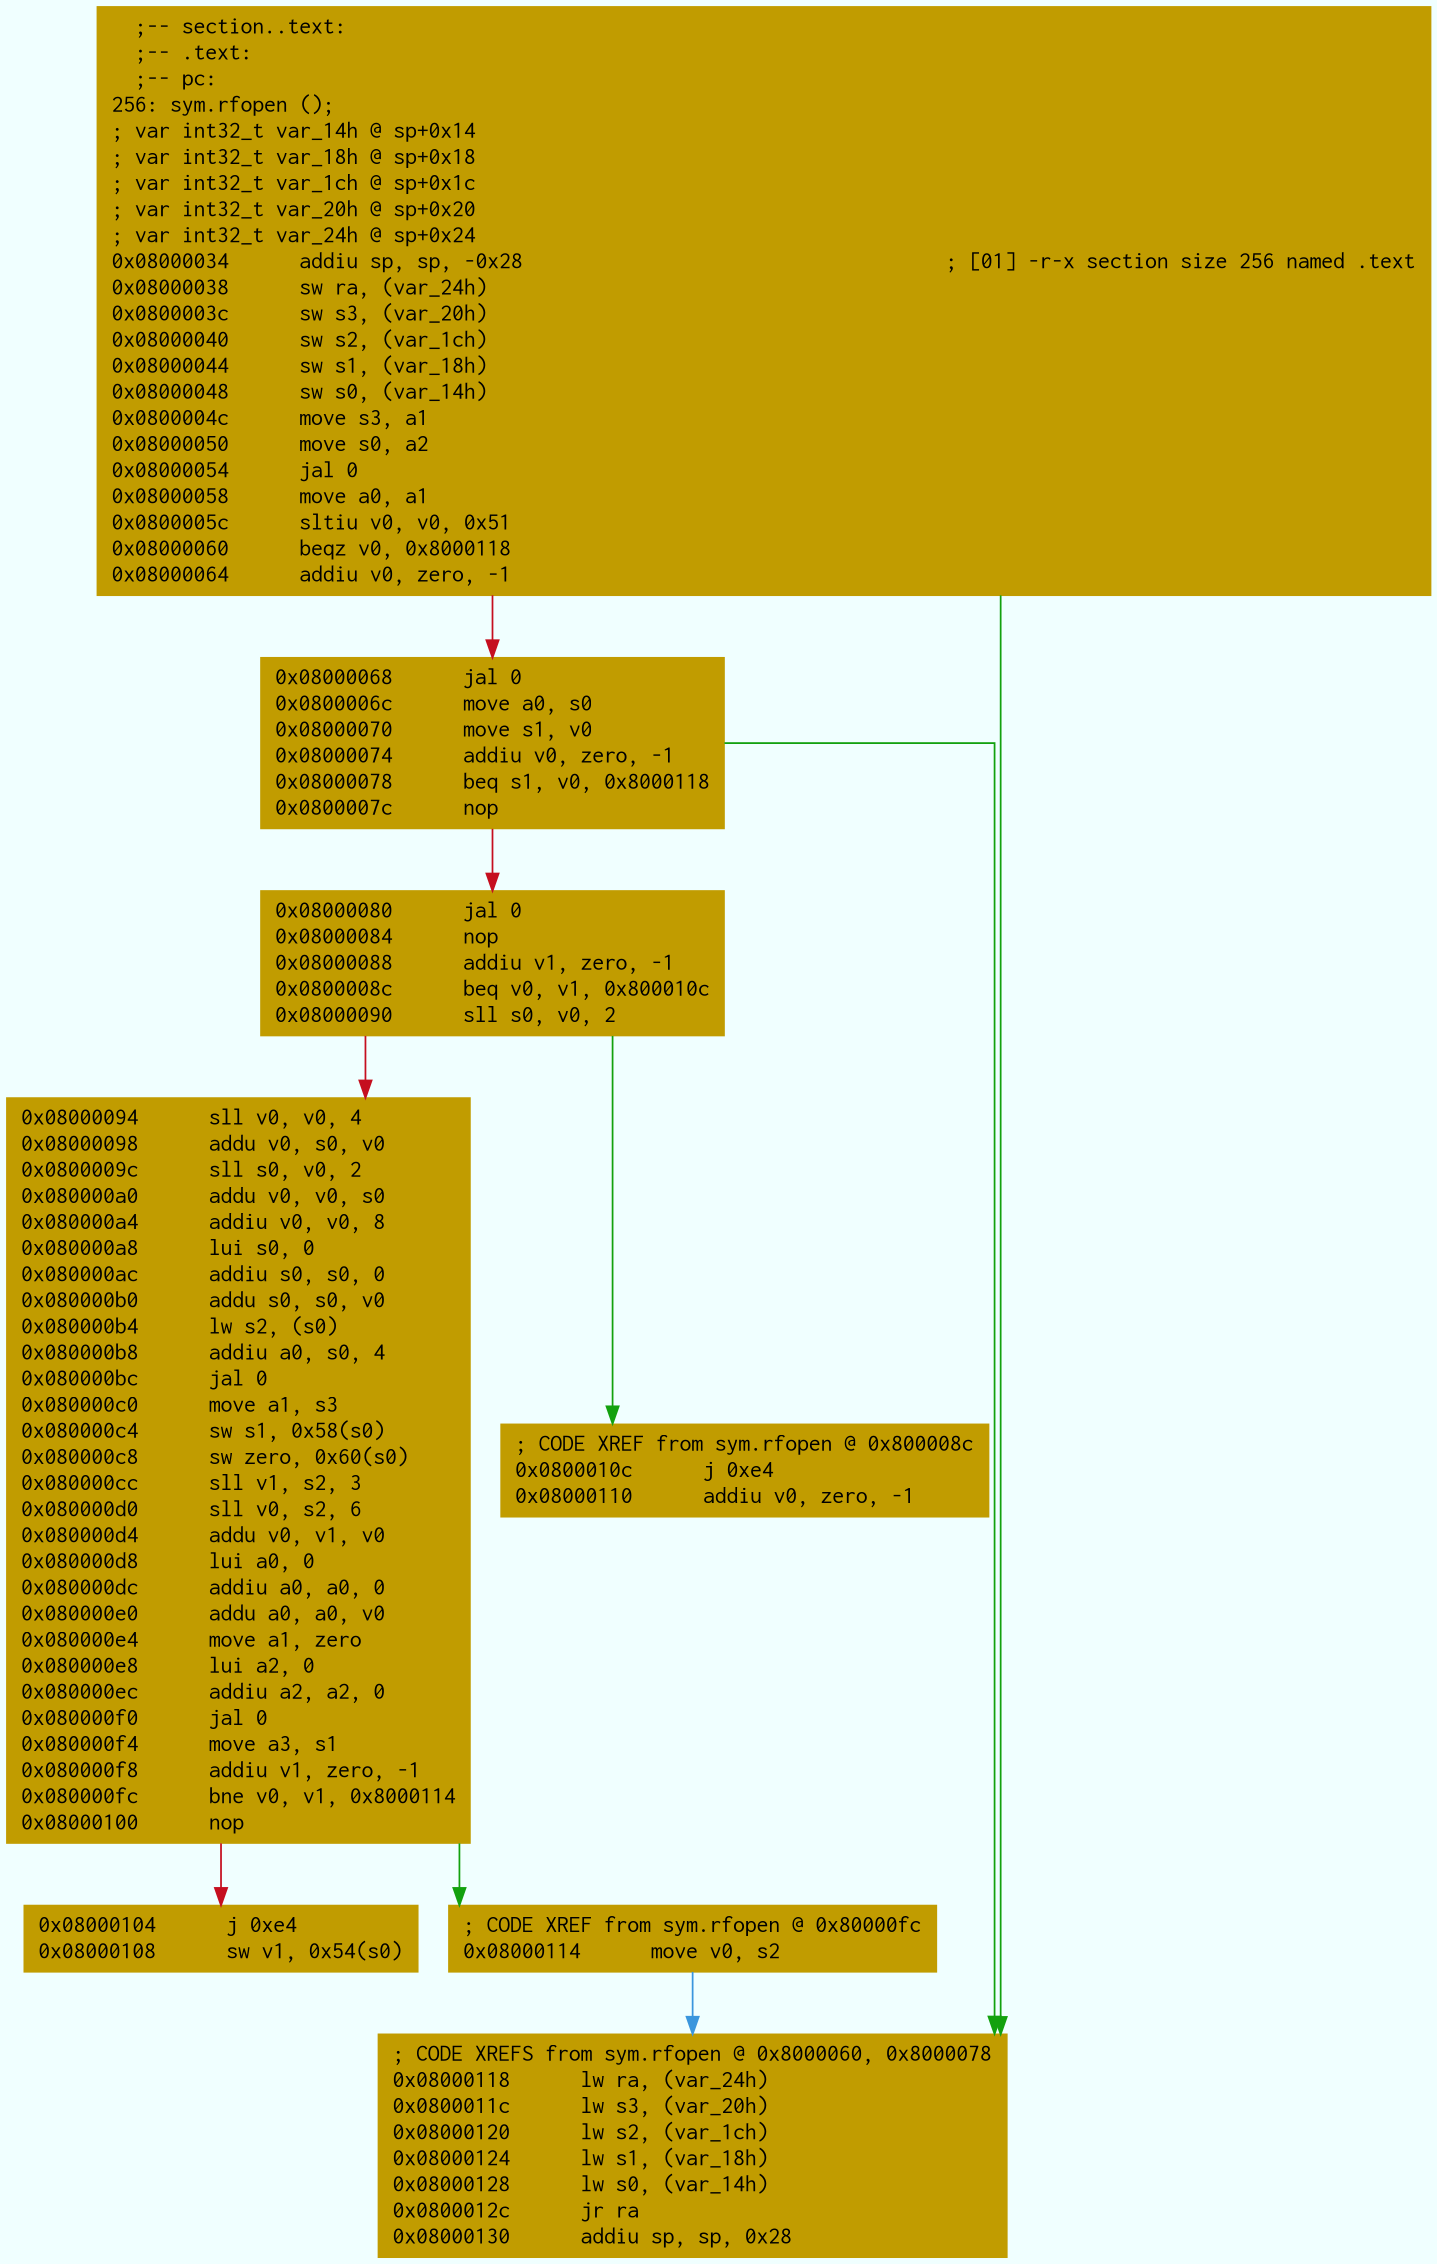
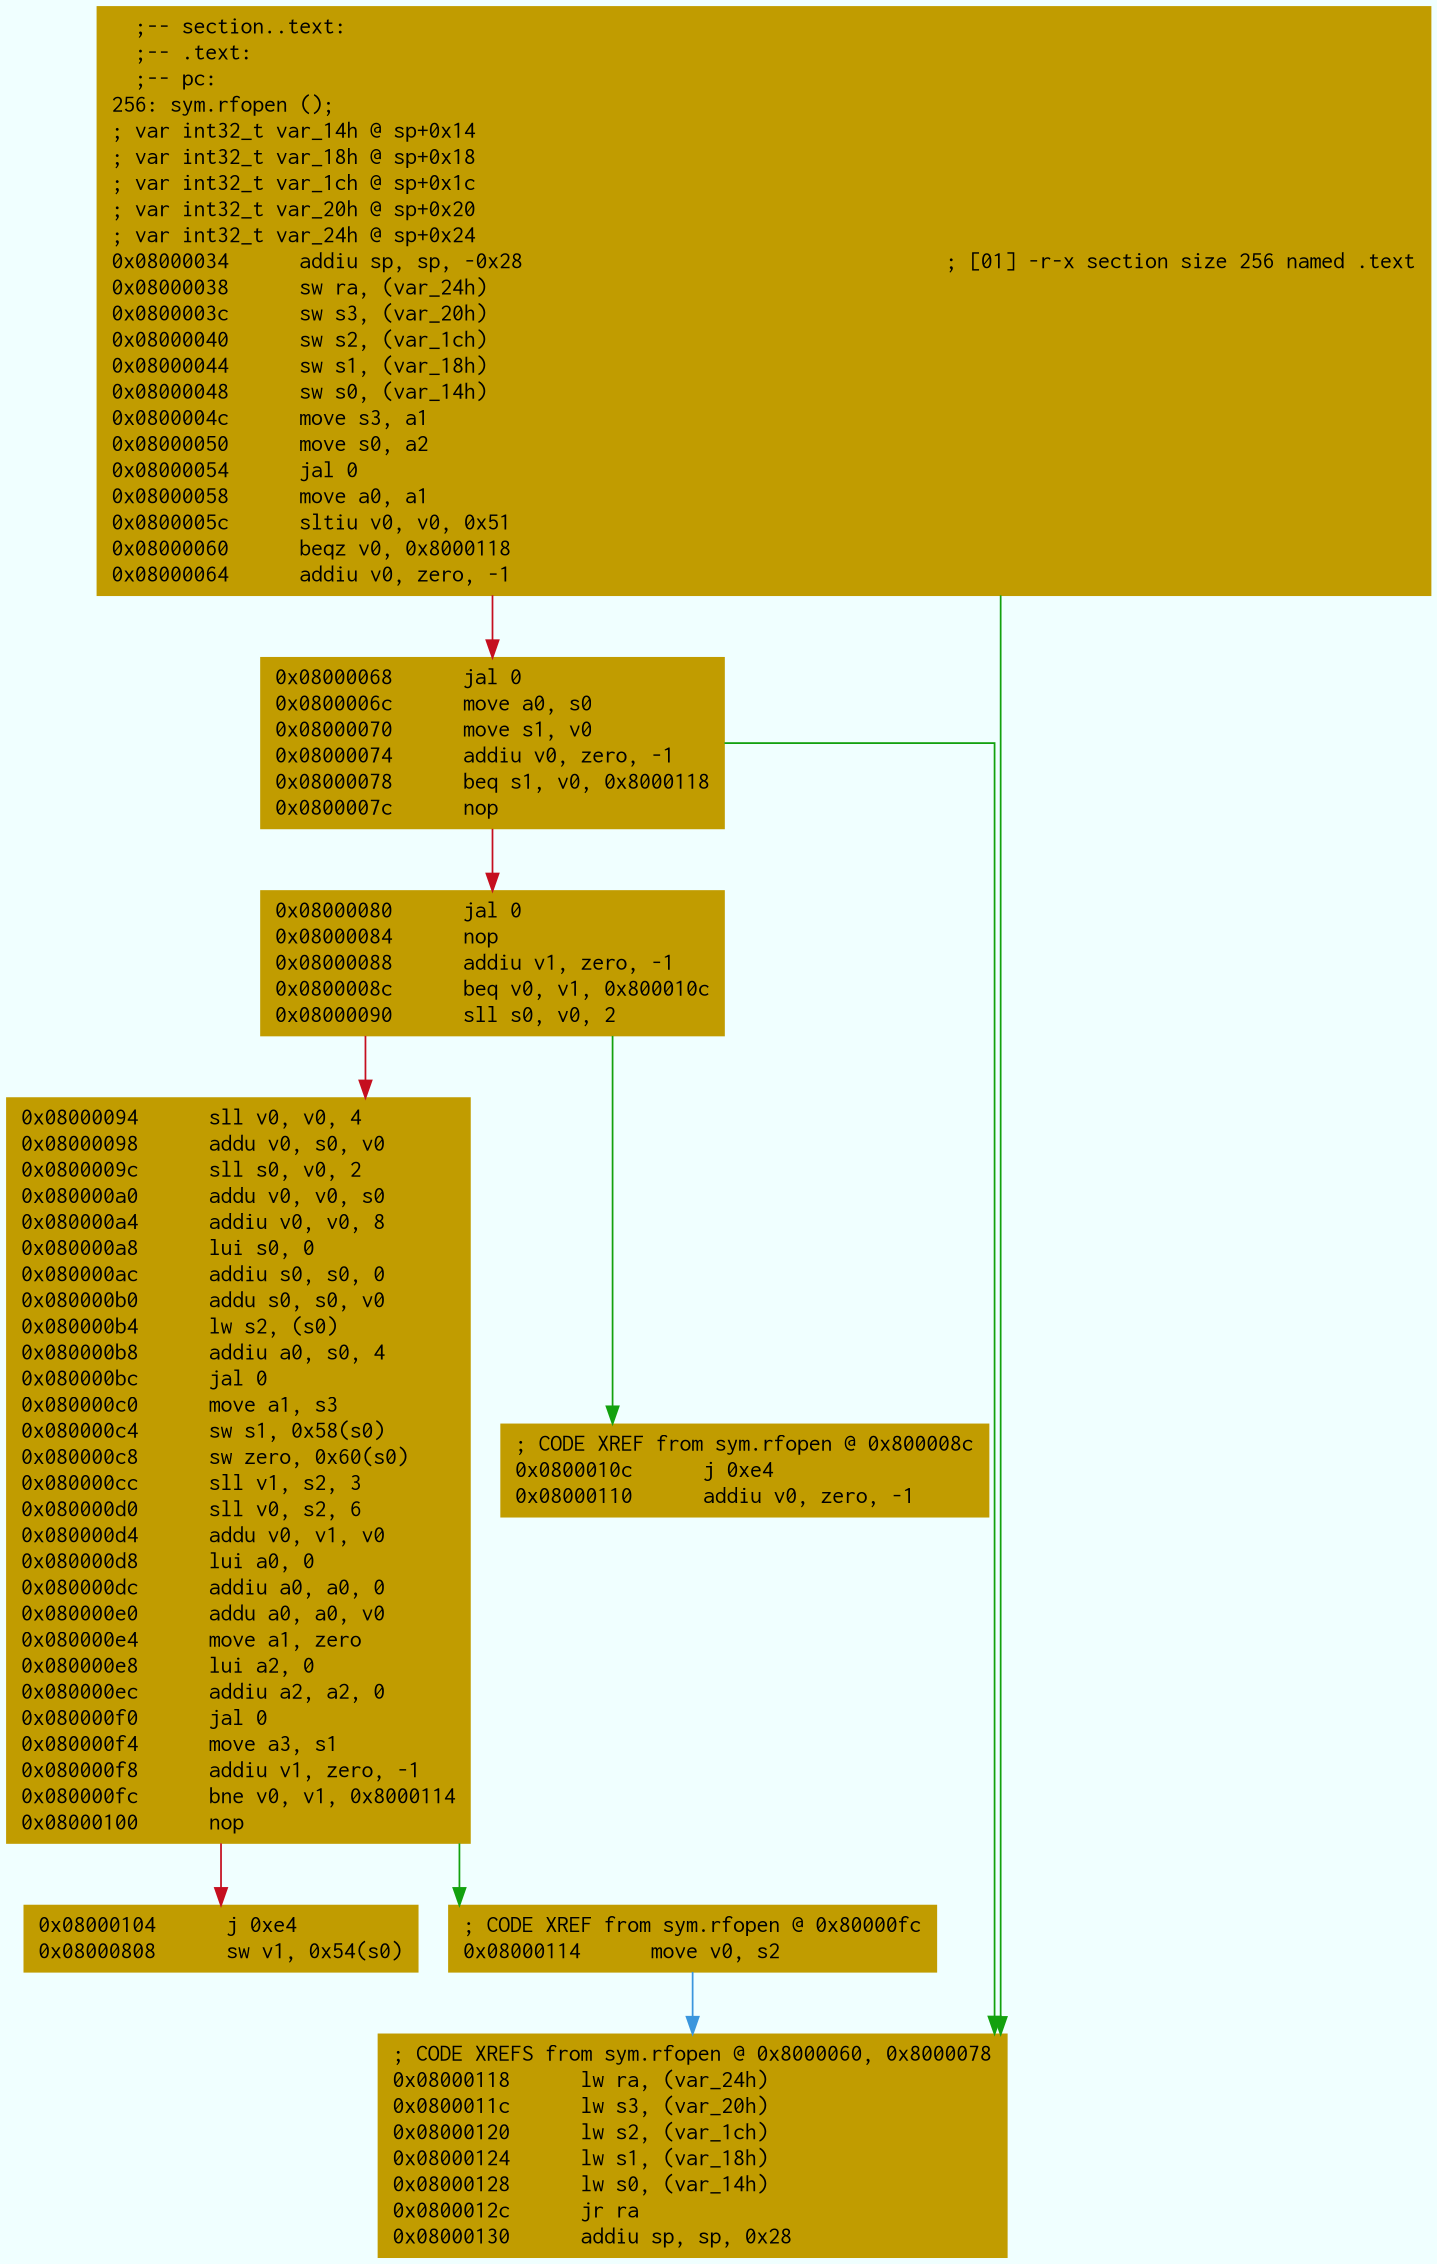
node "0x08000104      j 0xe4 0x08000108      sw v1, 0x54(s0)": label "0x08000104      j 0xe4 0x08000108      sw v1, 0x54(s0)" -> "0x08000104      j 0xe4 0x08000808      sw v1, 0x54(s0)"
